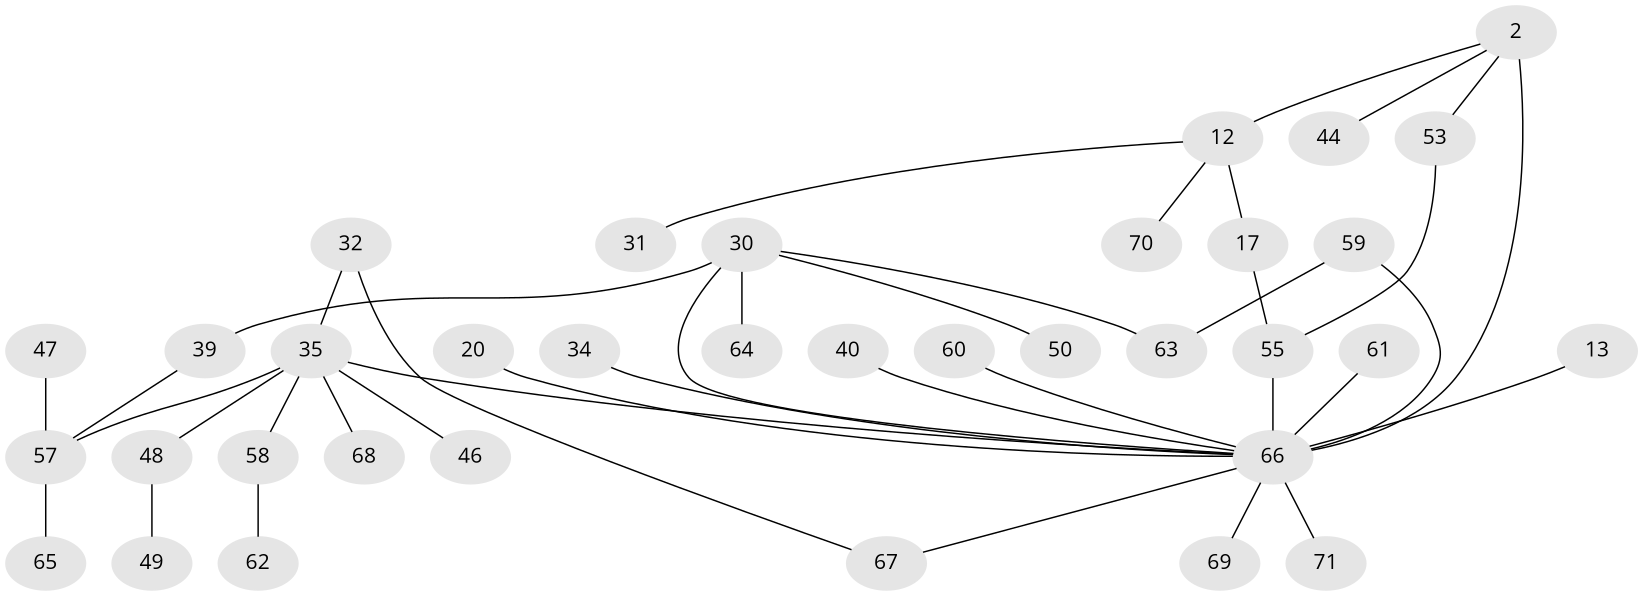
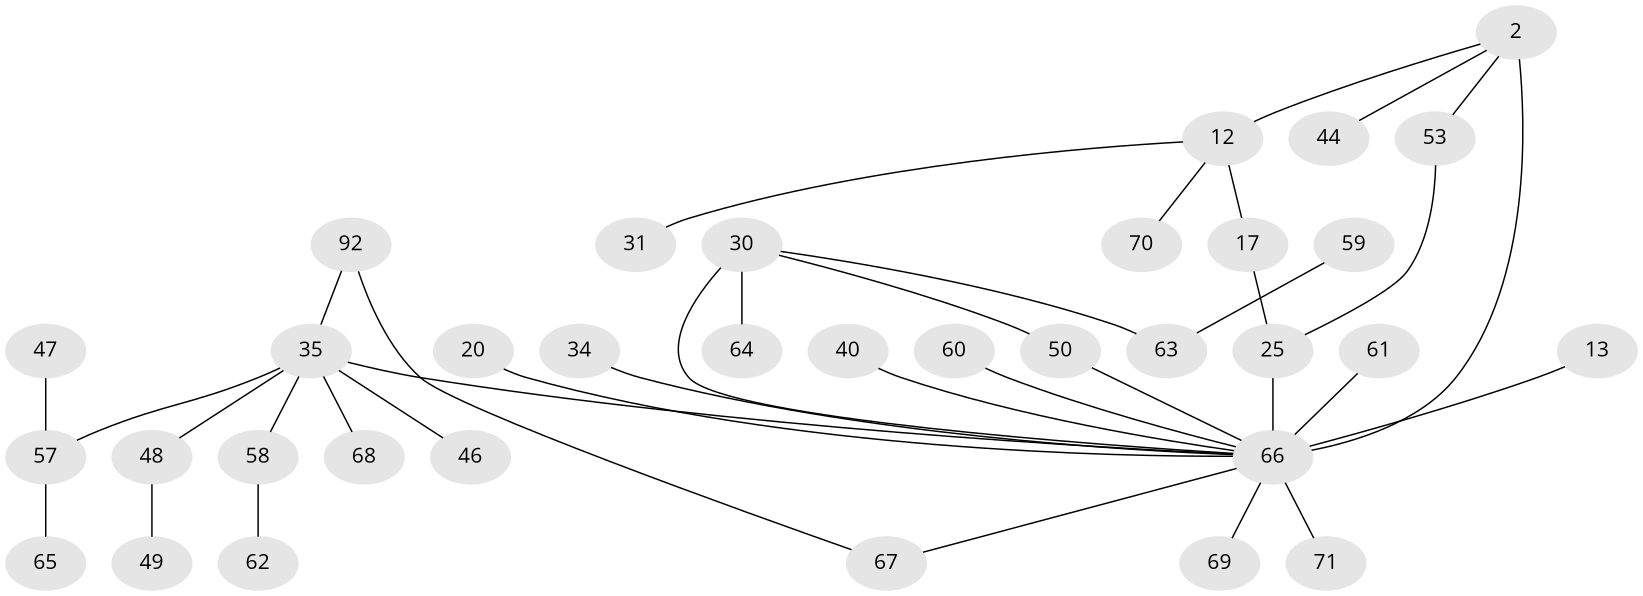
node "32": label "32" -> "92"
node "39": removed
node "55": label "55" -> "25"
edge "59" -- "66": now "50" -- "66"
